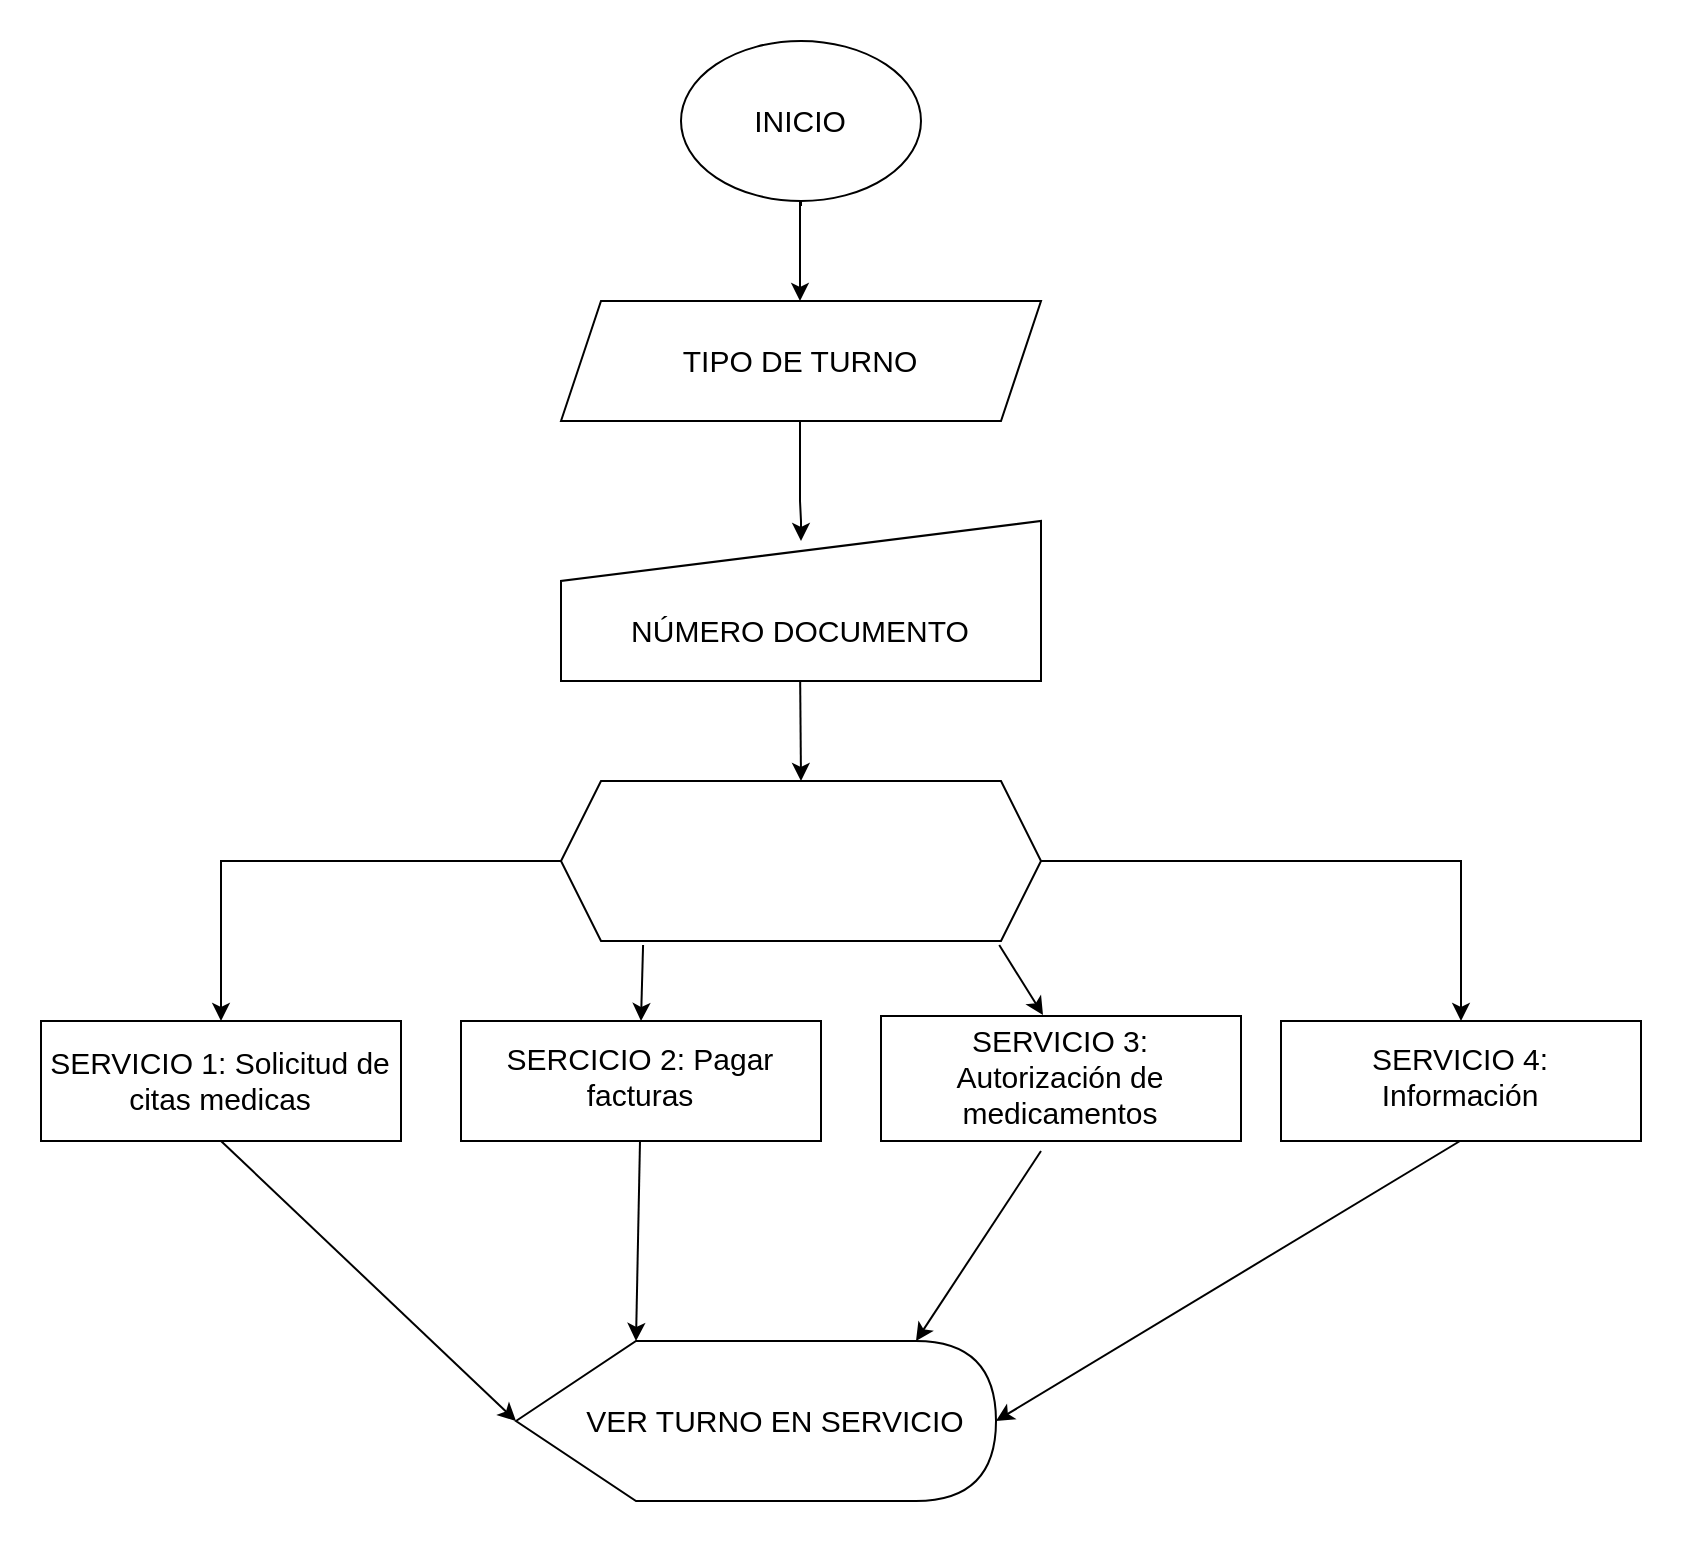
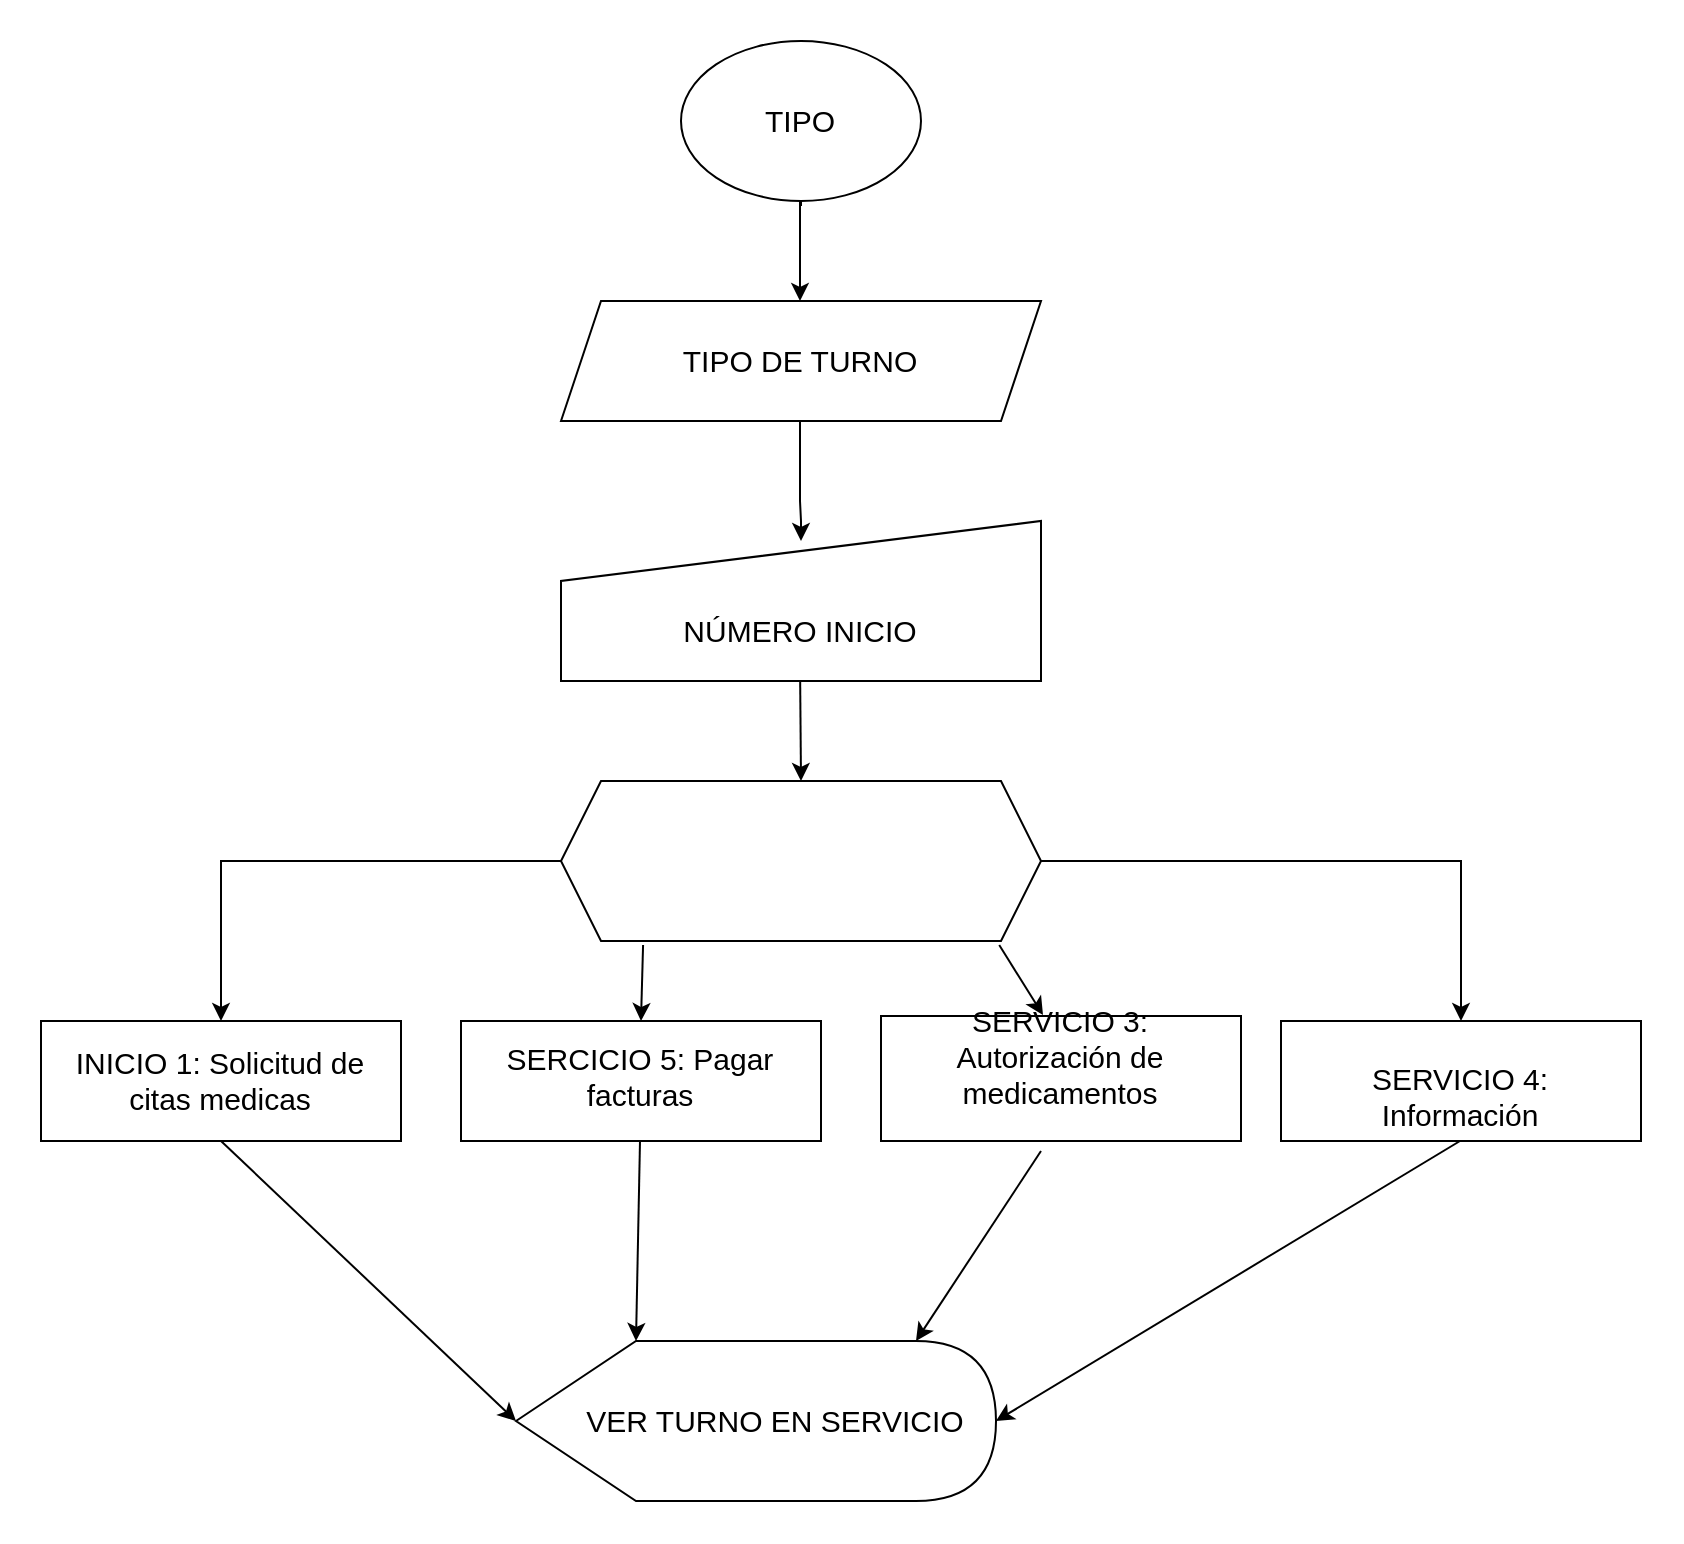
node "INICIO": label "INICIO" -> "TIPO"
node "NÚMERO DOCUMENTO": label "NÚMERO DOCUMENTO" -> "NÚMERO INICIO"
node "SERVICIO 3: Autorización de medicamentos": moved (1061, 1076) -> (1061, 1056)
node "SERVICIO 4: Información": moved (1461, 1076) -> (1461, 1096)
node "SERCICIO 2: Pagar facturas": label "SERCICIO 2: Pagar facturas" -> "SERCICIO 5: Pagar facturas"
node "SERVICIO 1: Solicitud de citas medicas": label "SERVICIO 1: Solicitud de citas medicas" -> "INICIO 1: Solicitud de citas medicas"
